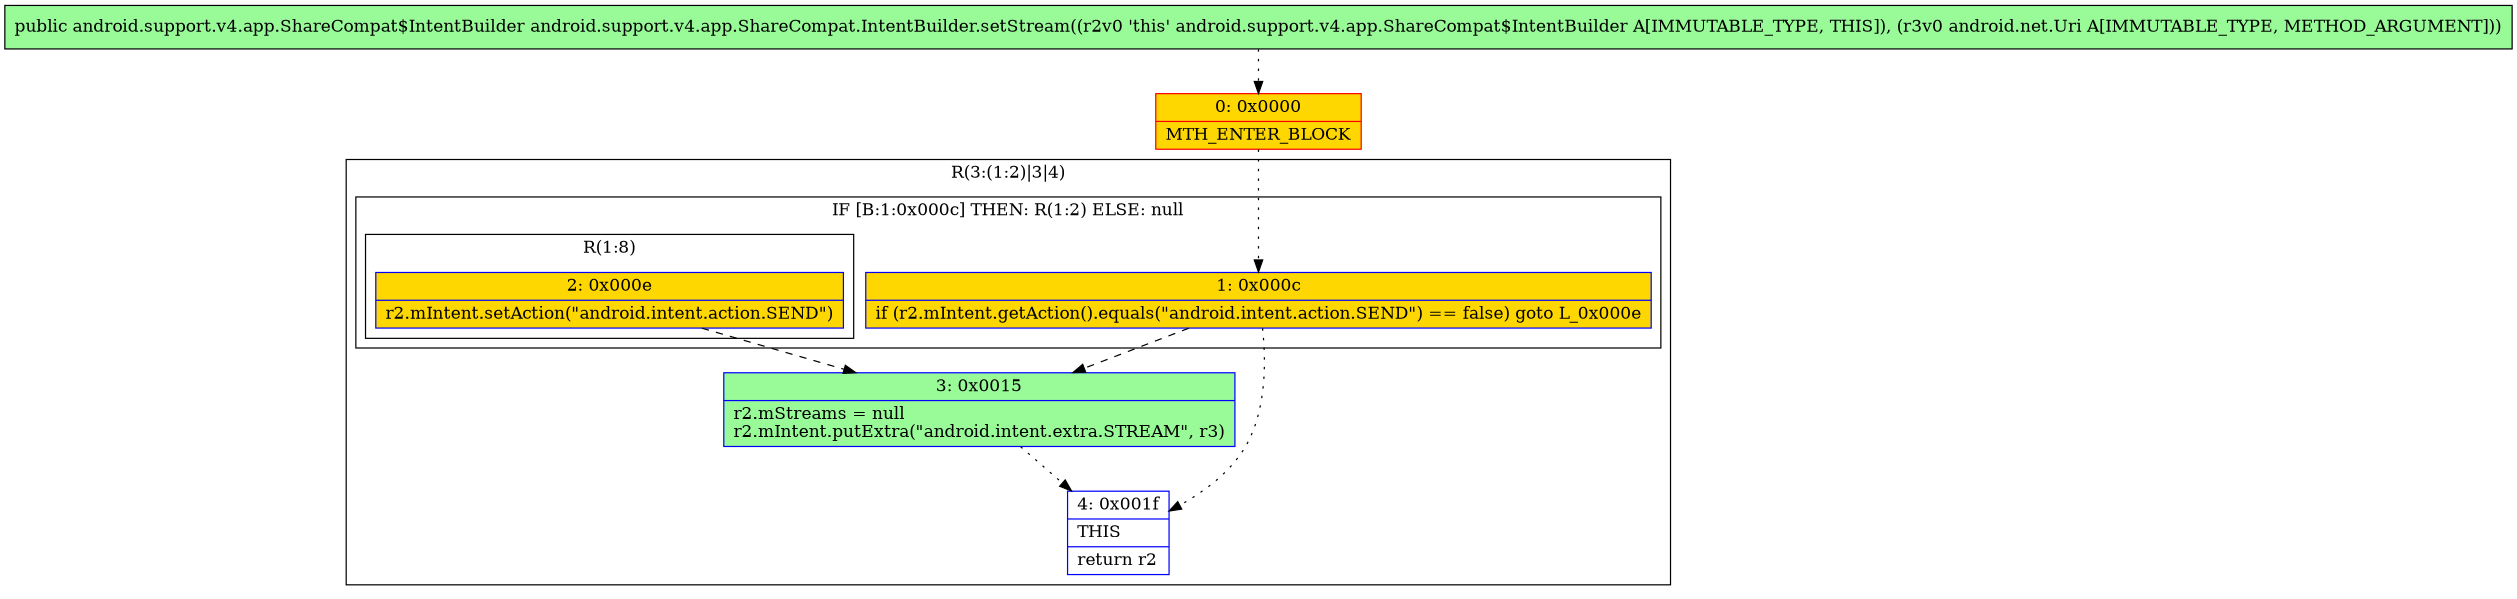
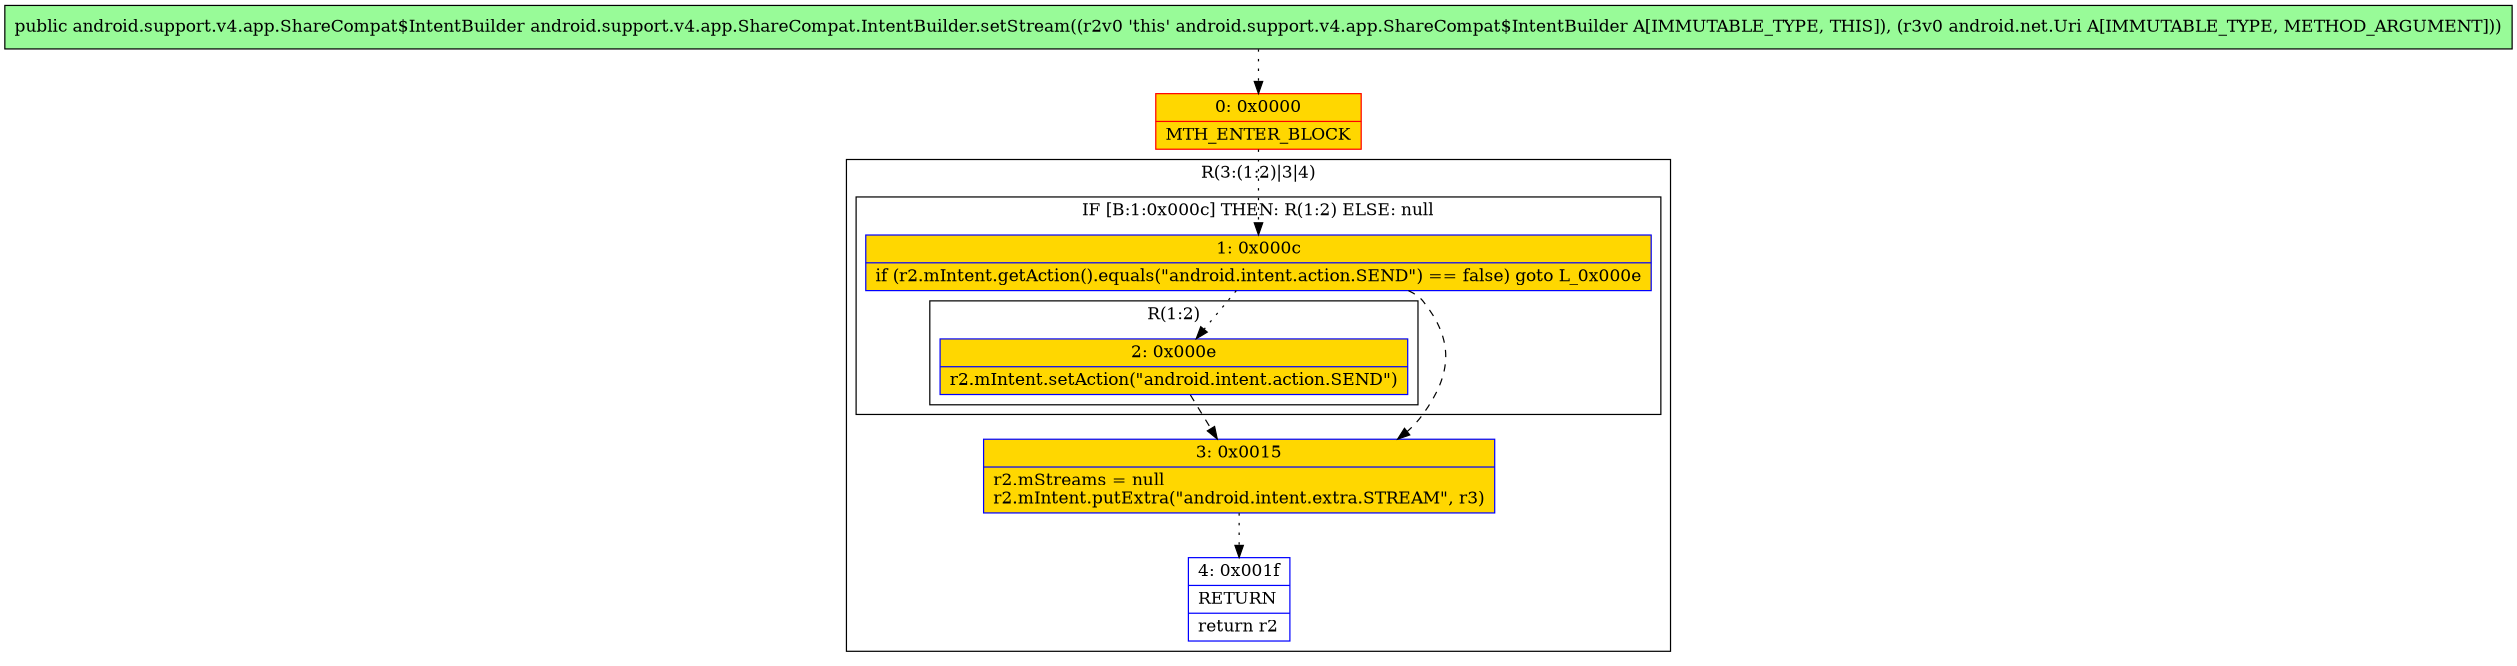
cluster "R(1:8)": label "R(1:8)" -> "R(1:2)"
node "3: 0x0015": fillcolor palegreen -> gold
edge "1: 0x000c" -> "4: 0x001f": now "1: 0x000c" -> "2: 0x000e"
node "4: 0x001f": text "THIS" -> "RETURN"
